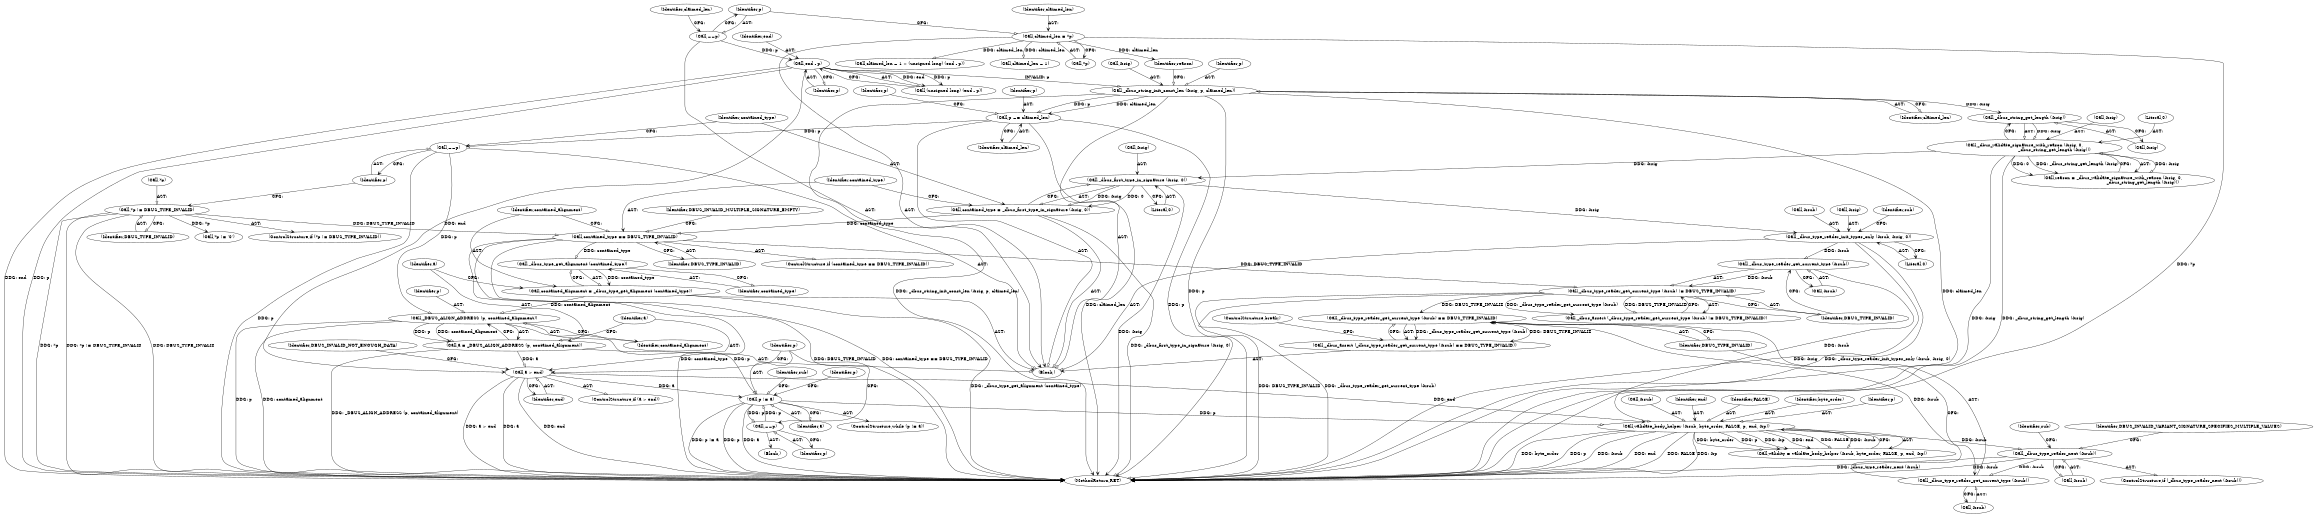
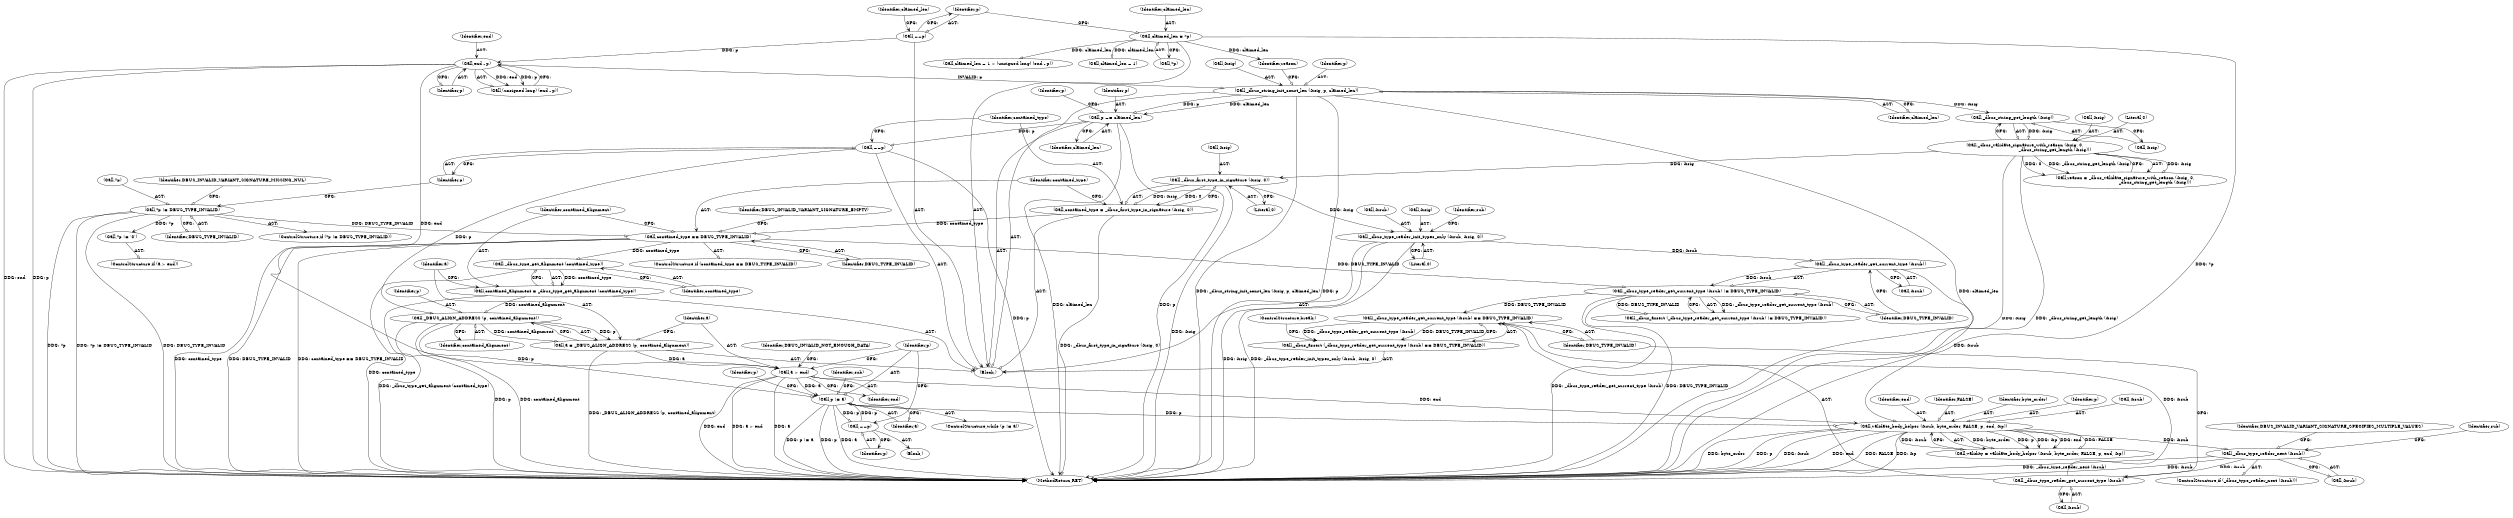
node "(Identifier,DBUS_INVALID_VARIANT_SIGNATURE_MISSING_NUL)": added
node "(Identifier,DBUS_INVALID_MULTIPLE_SIGNATURE_EMPTY)": label "(Identifier,DBUS_INVALID_MULTIPLE_SIGNATURE_EMPTY)" -> "(Identifier,DBUS_INVALID_VARIANT_SIGNATURE_EMPTY)"
edge "(Call,a > end)" -> "(ControlStructure,if (a > end))": now "(Call,*p != '0')" -> "(ControlStructure,if (a > end))"
edge "(Call,_dbus_type_get_alignment (contained_type))" -> "(MethodReturn,RET)": added, label "DDG: contained_type"
